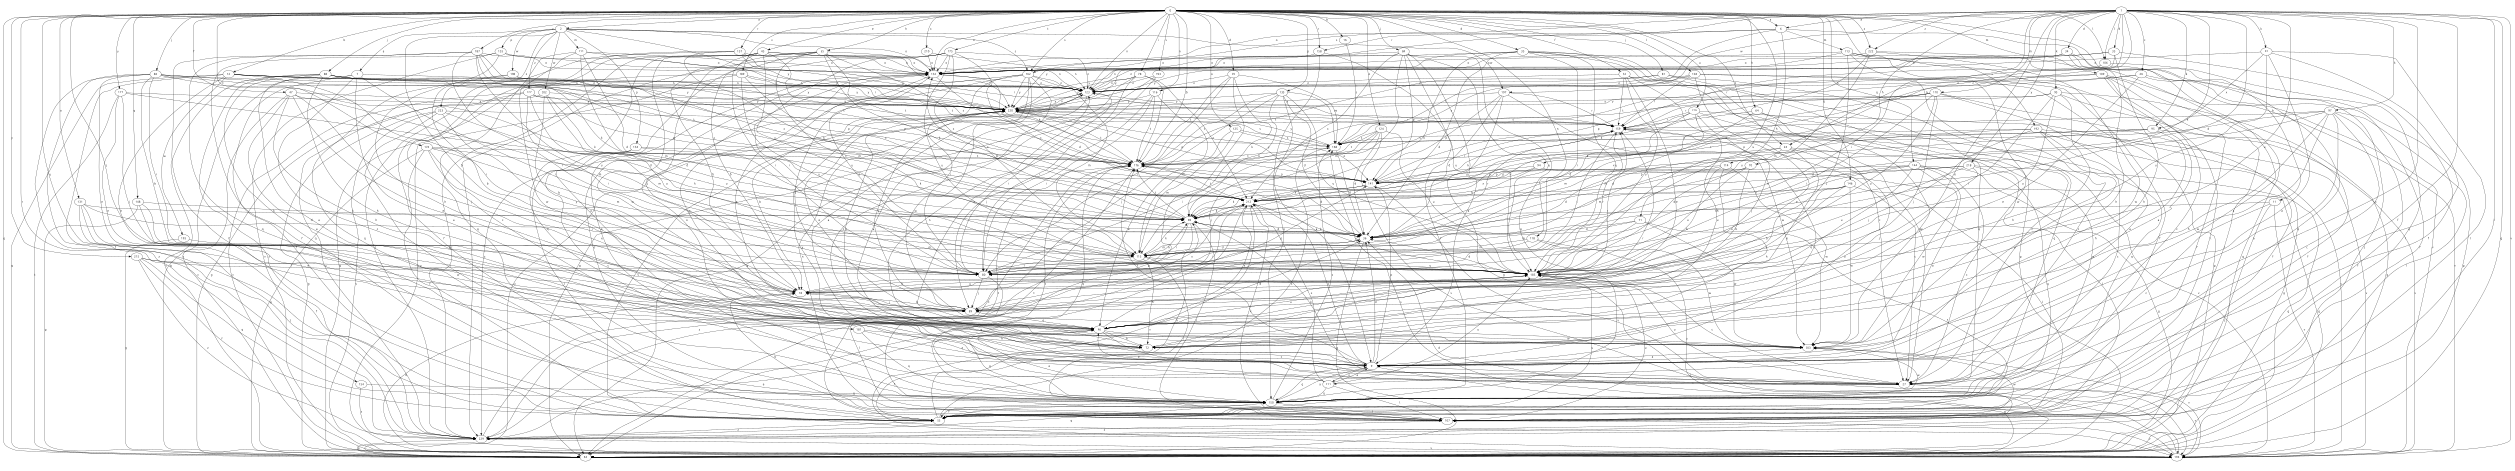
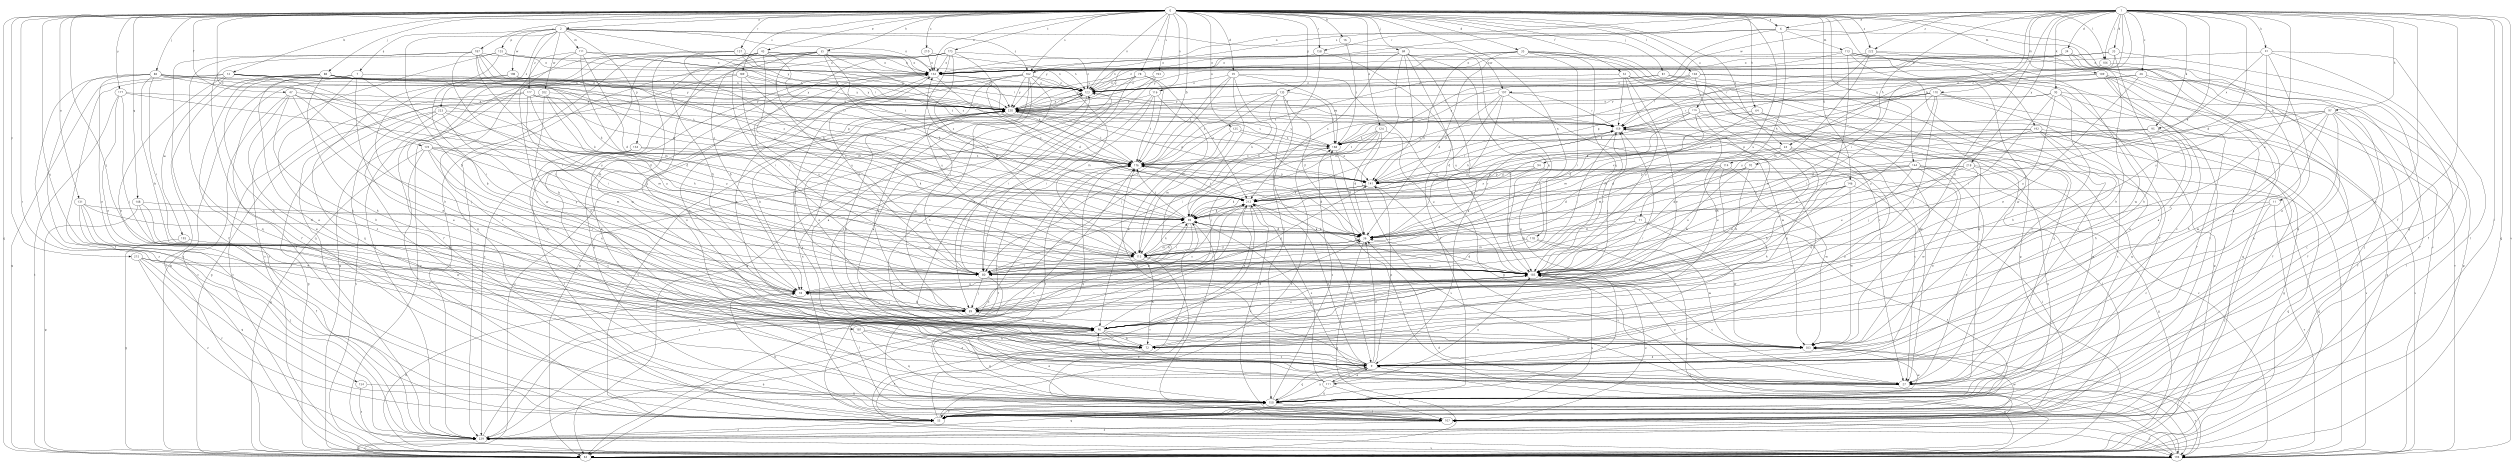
edge "133" -> "185": now "29" -> "185"
